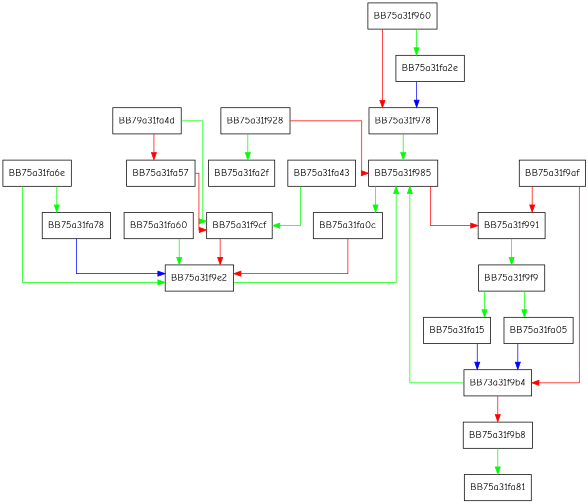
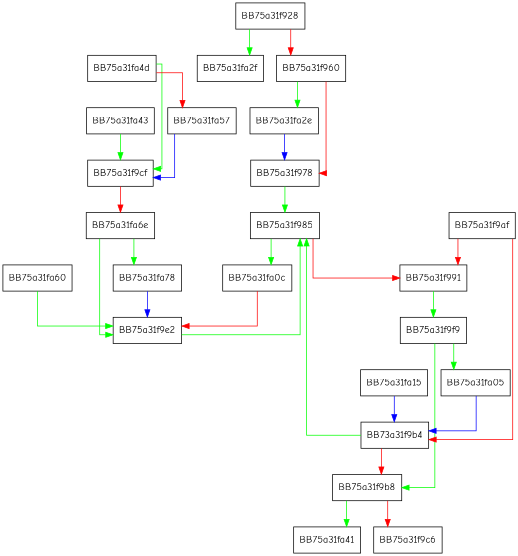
node "BB79a31fa4d": label "BB79a31fa4d" -> "BB75a31fa4d"
edge "BB75a31f928" -> "BB75a31f985": now "BB75a31f928" -> "BB75a31f960"
edge "BB75a31fa57" -> "BB75a31f9cf": color red -> blue
edge "BB75a31f9cf" -> "BB75a31f9e2": now "BB75a31f9cf" -> "BB75a31fa6e"
edge "BB75a31f9f9" -> "BB75a31fa15": now "BB75a31f9f9" -> "BB75a31f9b8"
node "BB75a31fa81": label "BB75a31fa81" -> "BB75a31fa41"
node "BB75a31f9c6": added
